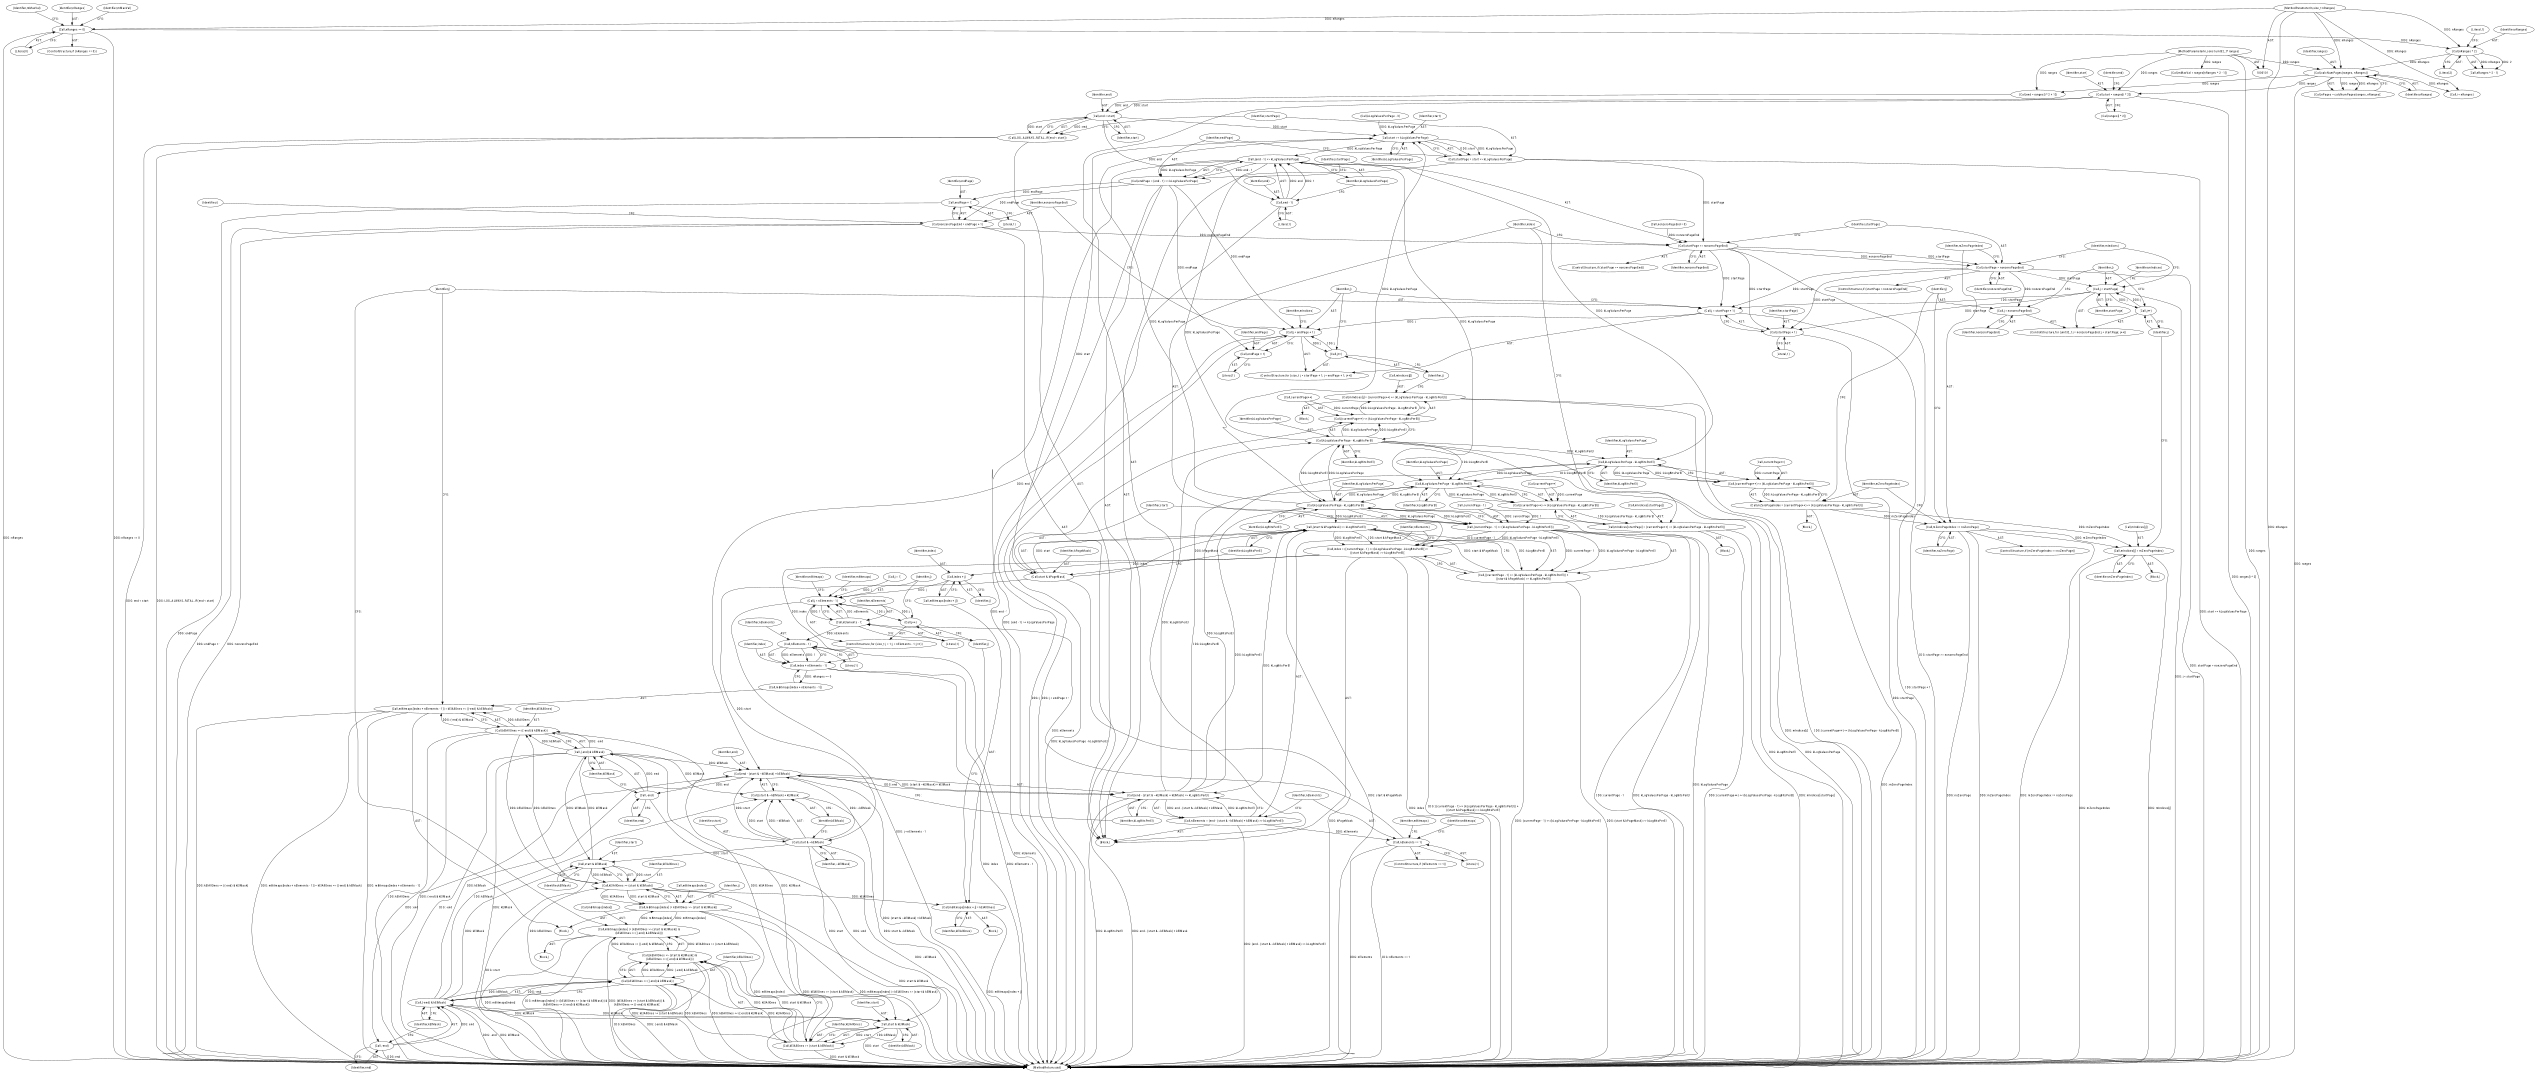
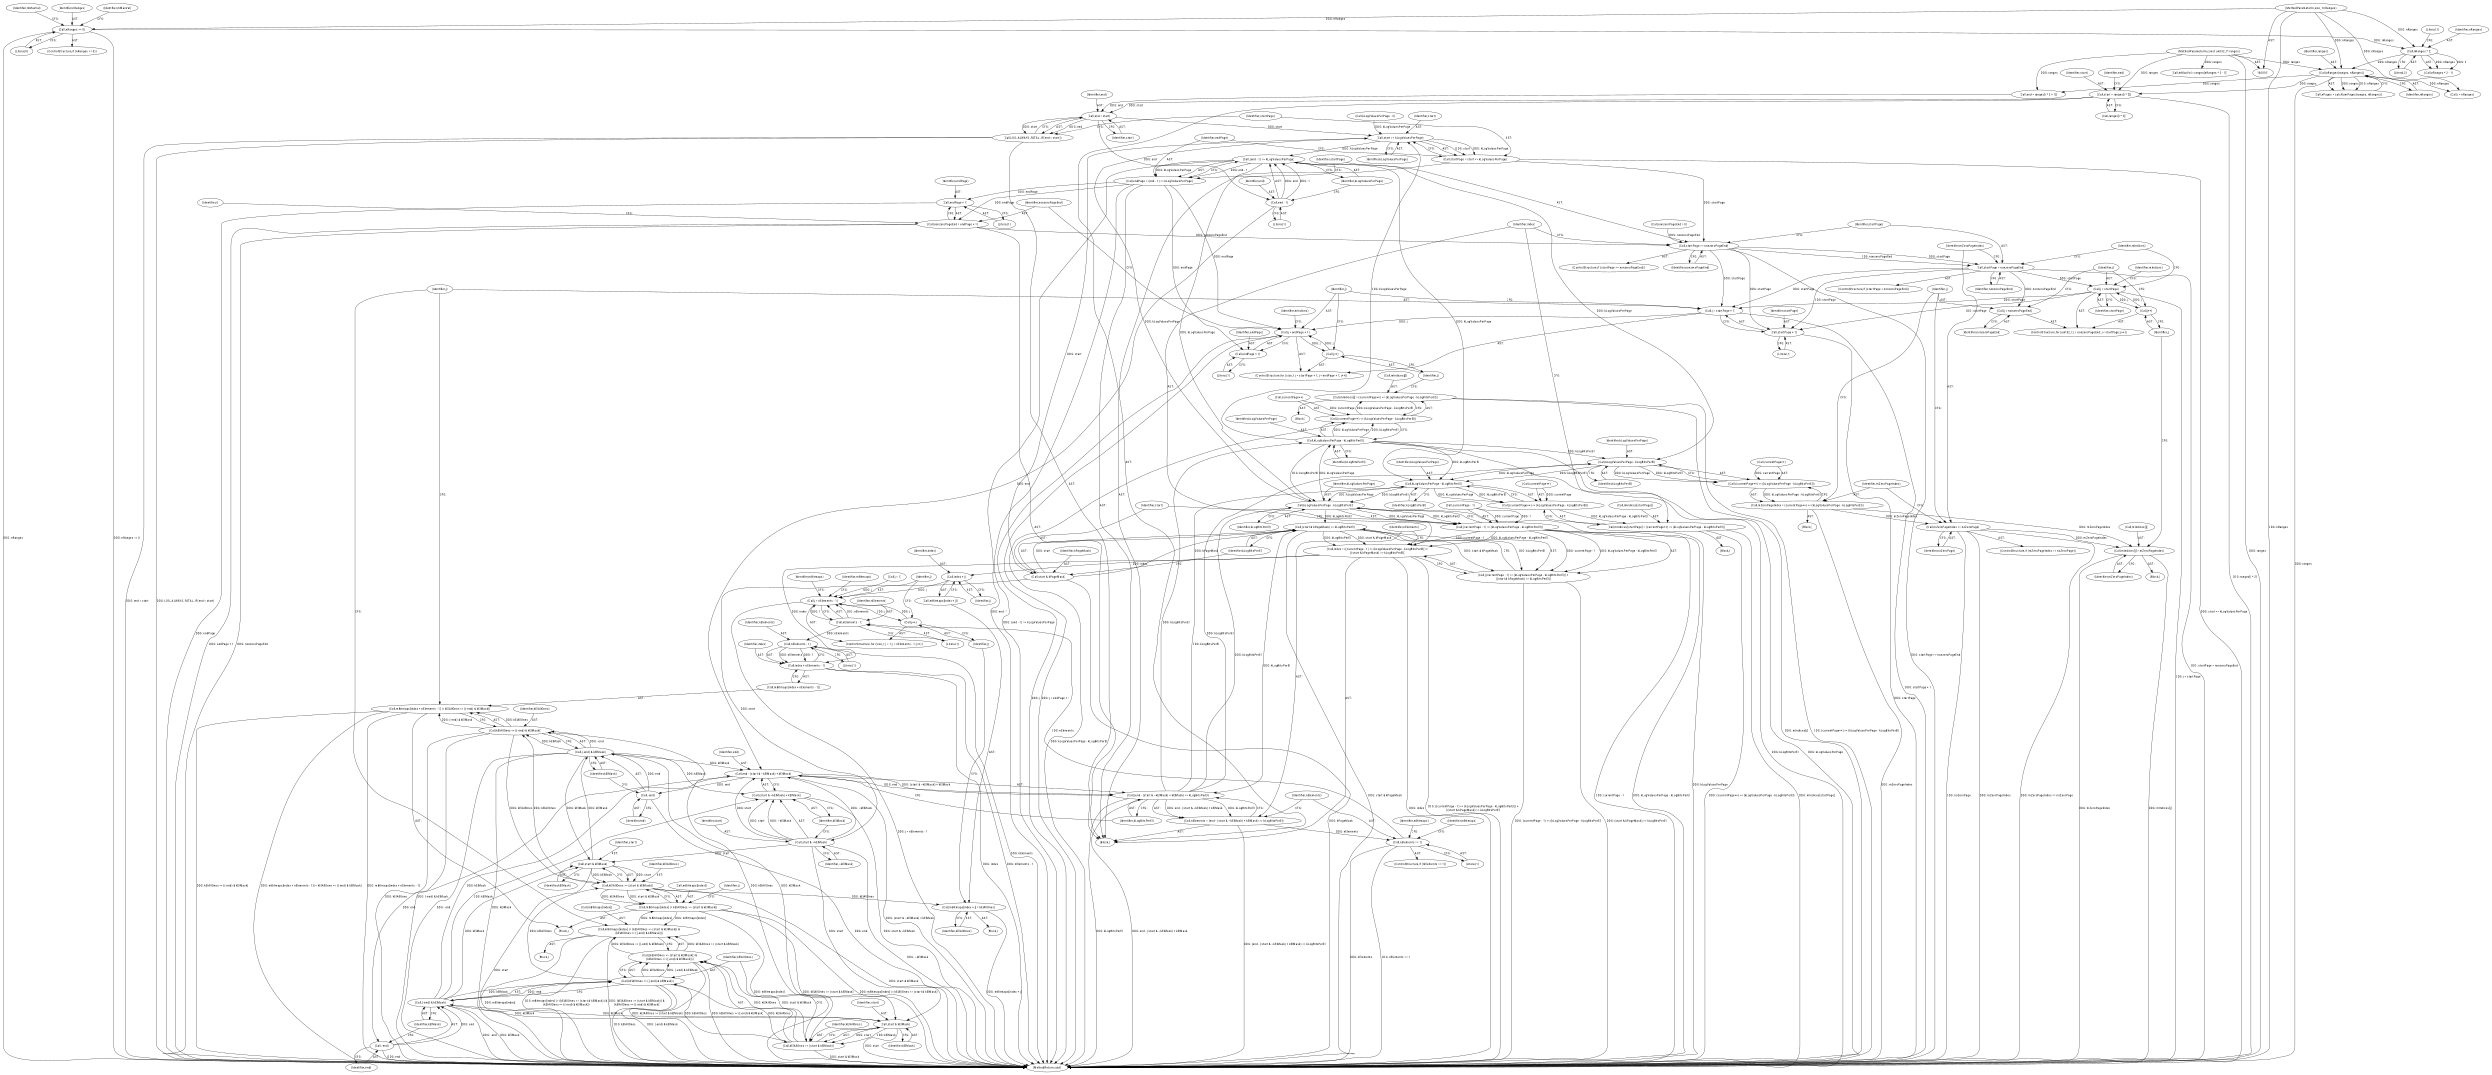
node "(Call,calcNumPages(ranges, nRanges))": label "(Call,calcNumPages(ranges, nRanges))" -> "(Call,nRanges(ranges, nRanges))"
edge "(Call,index + nElements - 1)" -> "(Call,mBitmaps[index + nElements - 1])": label "DDG: nRanges == 0" -> "AST: "
